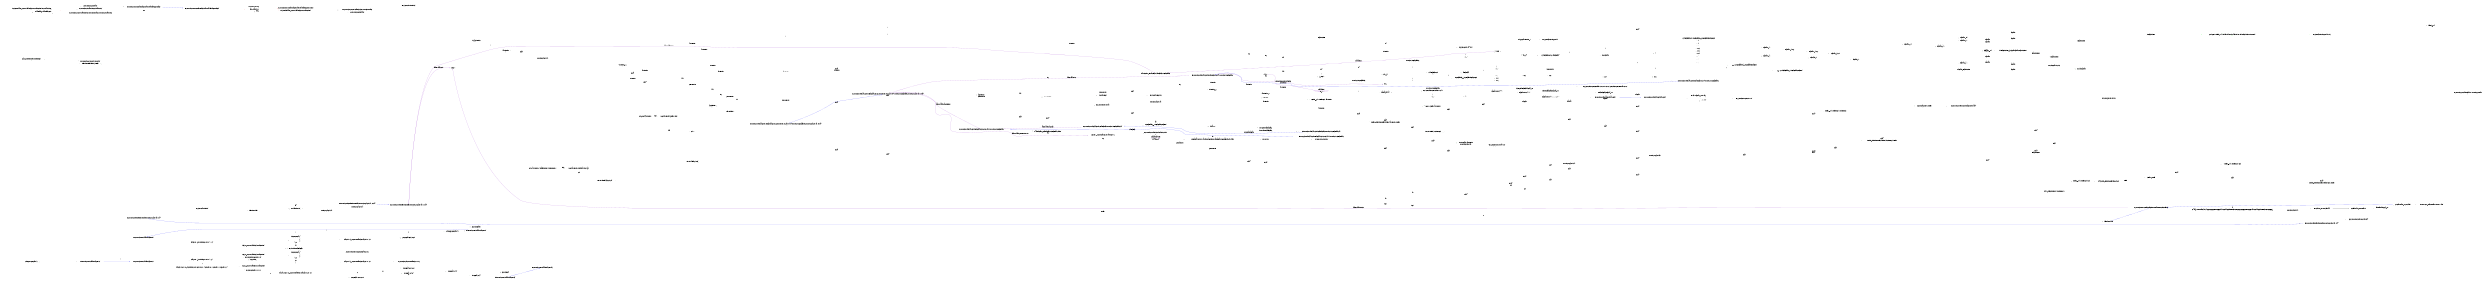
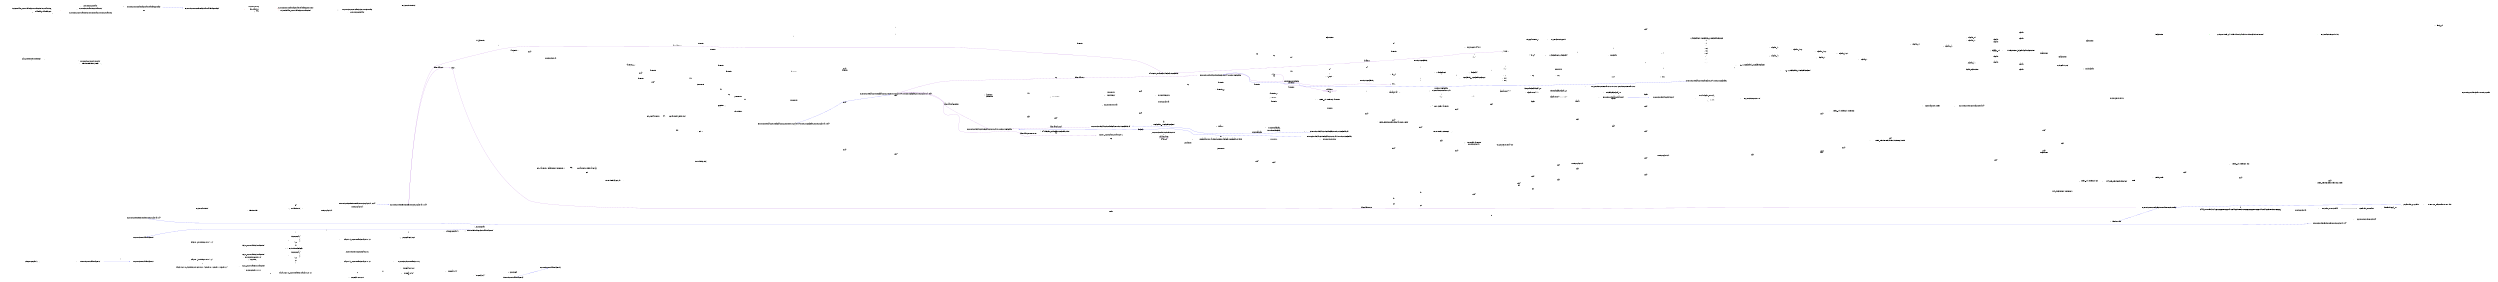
node "Exit Newtonsoft.Json.Tests.Serialization.FSharpTests.List()": label "Exit Newtonsoft.Json.Tests.Serialization.FSharpTests.List()" -> "Exit Newtonsoft.ReadRootValueAsArray.Tests.Serialization.FSharpTests.List()"
